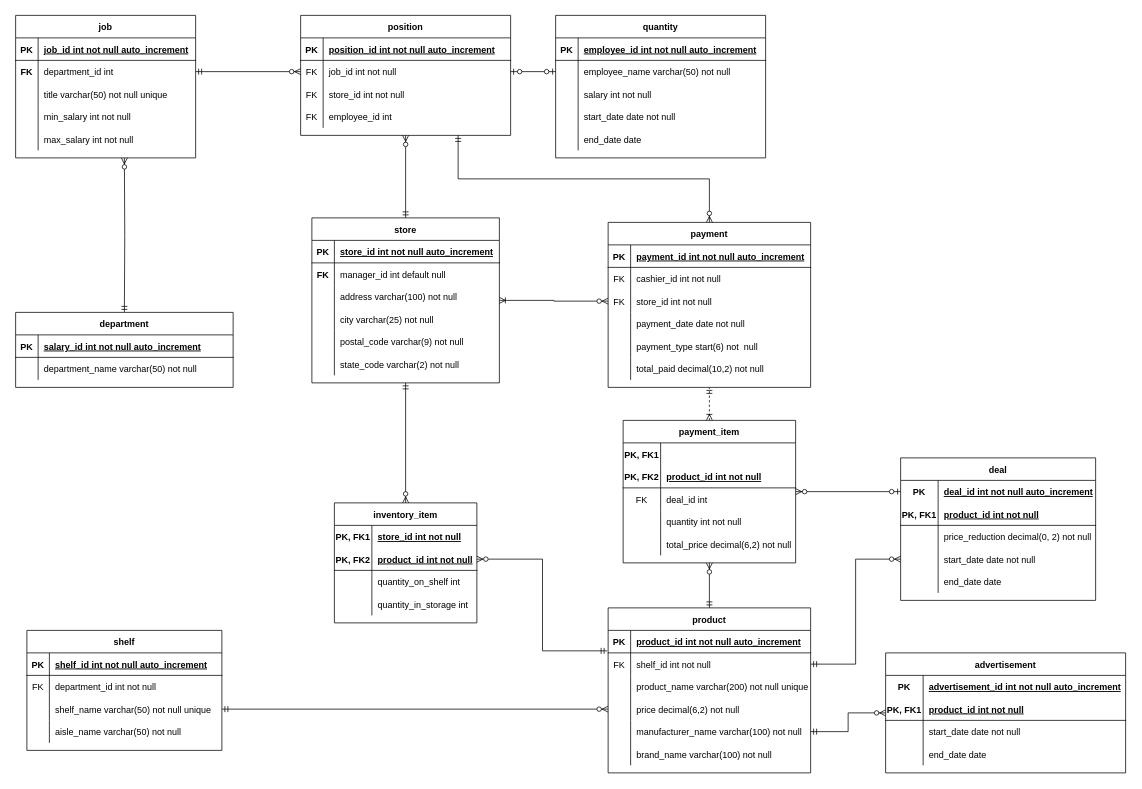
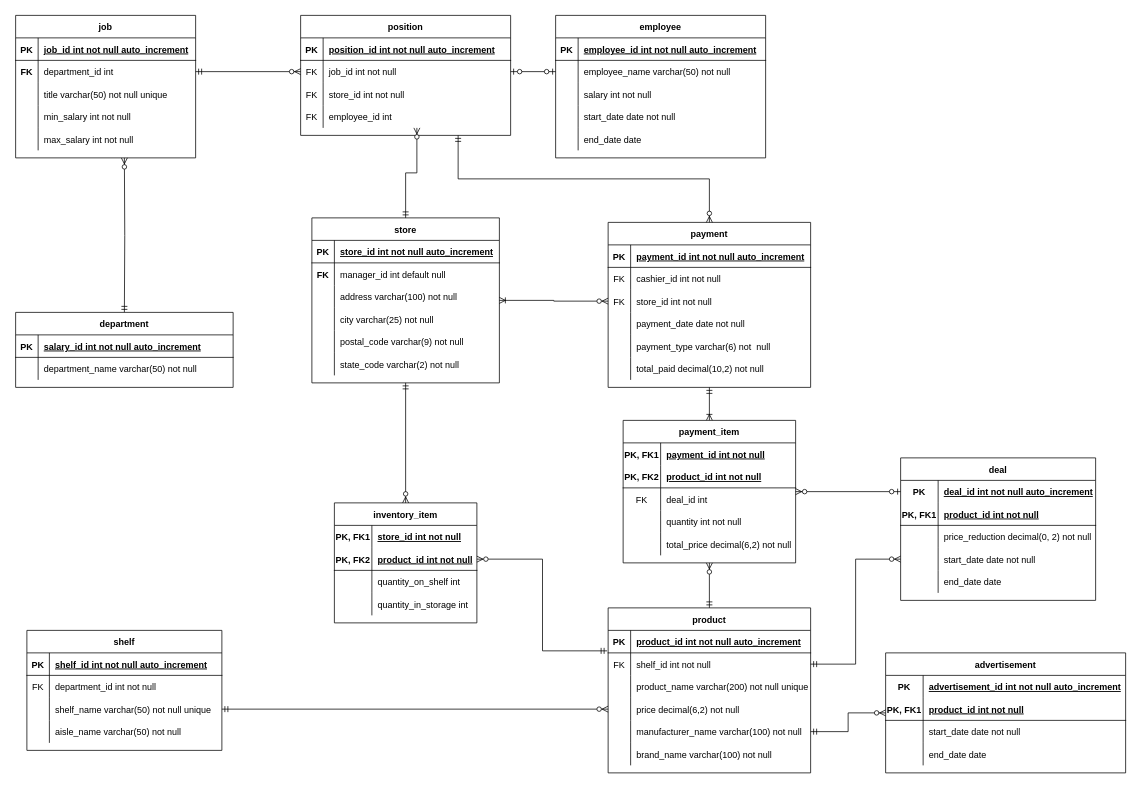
node "quantity": label "quantity" -> "employee"
edge "position" -- "store": now "employee_id int" -- "store"
node "payment_type start(6) not null": label "payment_type start(6) not null" -> "payment_type varchar(6) not null"
edge "payment" -- "payment_item": style dashed -> solid
node "payment_id int not null": added
